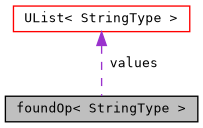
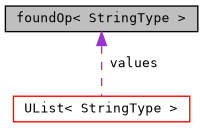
edge "foundOp< StringType >" -> "UList< StringType >": reversed
